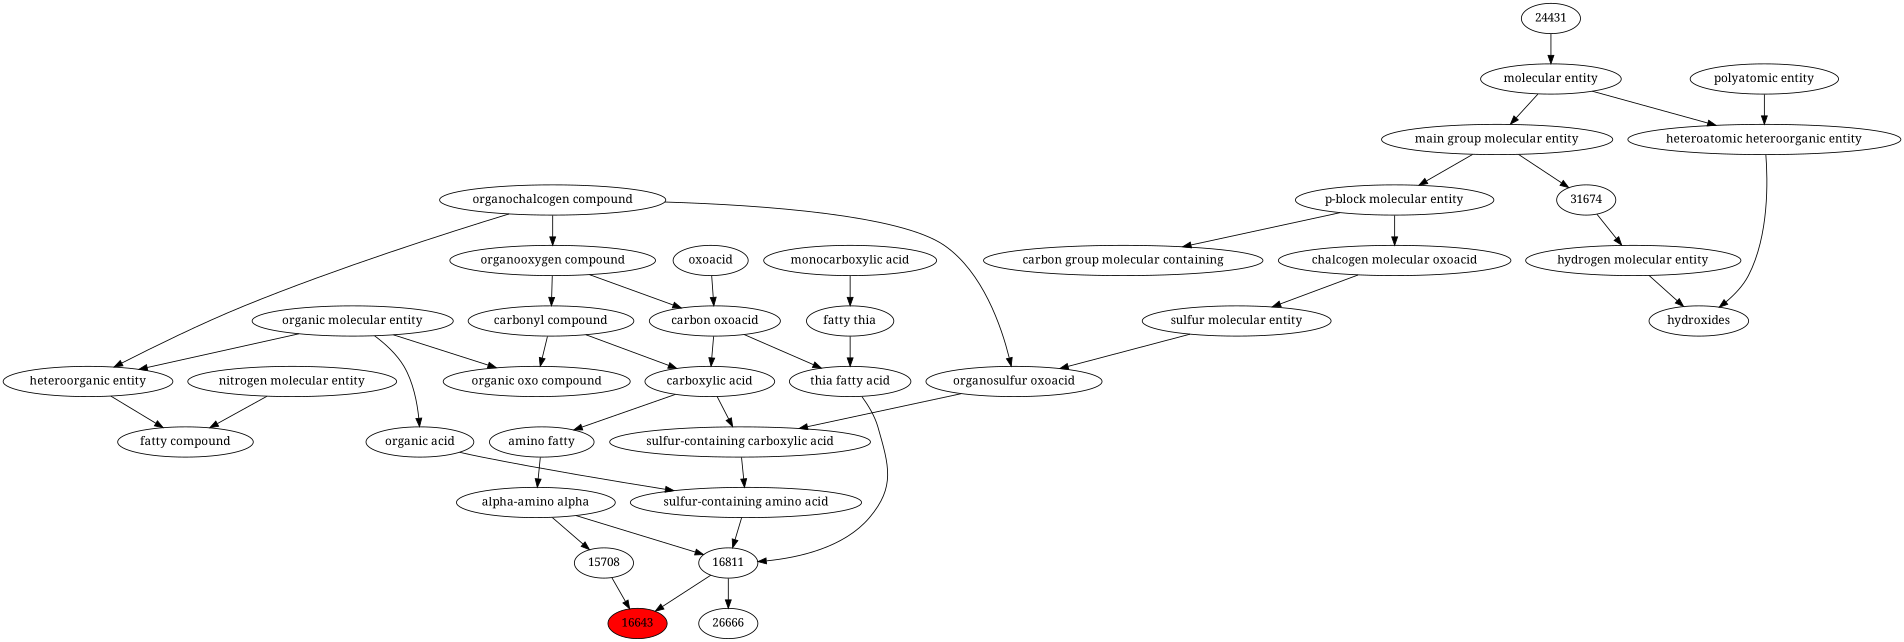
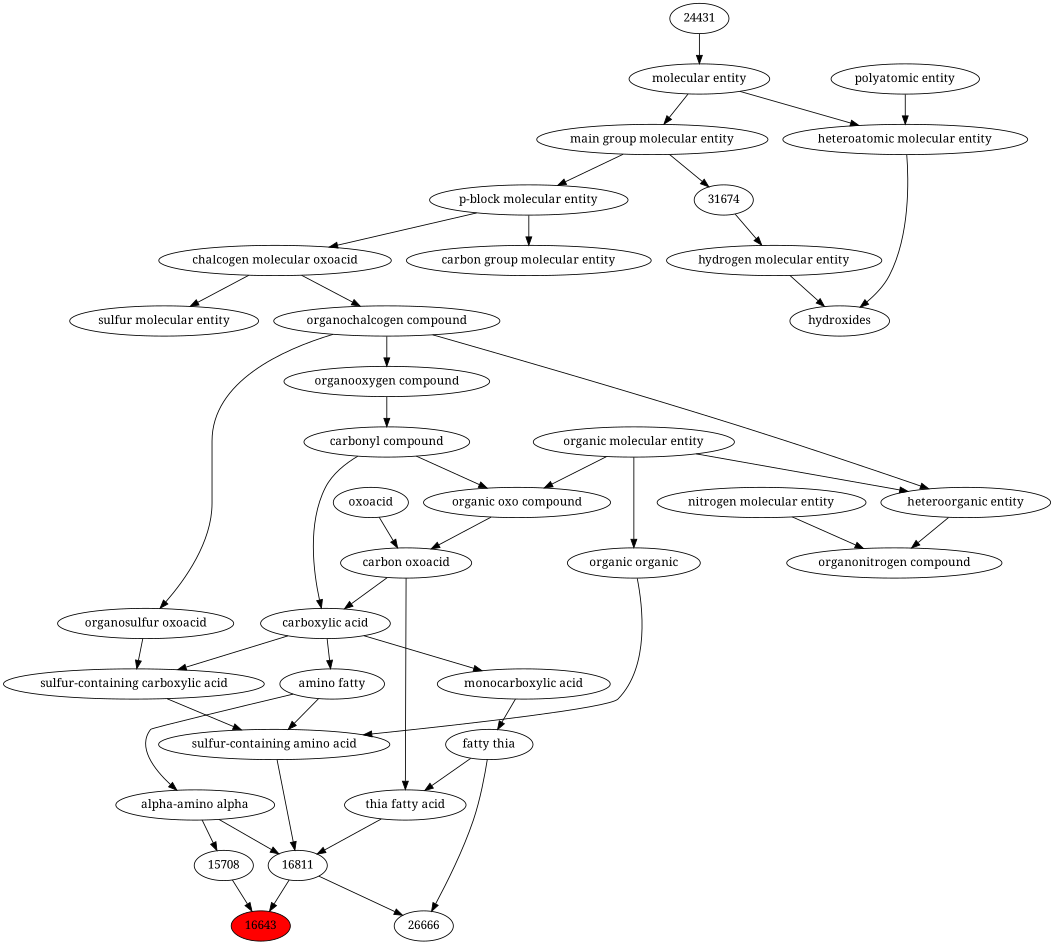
node "heteroatomic heteroorganic entity": label "heteroatomic heteroorganic entity" -> "heteroatomic molecular entity"
node "carbon group molecular containing": label "carbon group molecular containing" -> "carbon group molecular entity"
edge "chalcogen molecular oxoacid" -> "organochalcogen compound": added
edge "organooxygen compound" -> "carbon oxoacid": now "organic oxo compound" -> "carbon oxoacid"
edge "sulfur molecular entity" -> "organosulfur oxoacid": removed
node "fatty compound": label "fatty compound" -> "organonitrogen compound"
node "organic acid": label "organic acid" -> "organic organic"
edge "carboxylic acid" -> "monocarboxylic acid": added
edge "amino fatty" -> "sulfur-containing amino acid": added
edge "fatty thia" -> "26666": added
